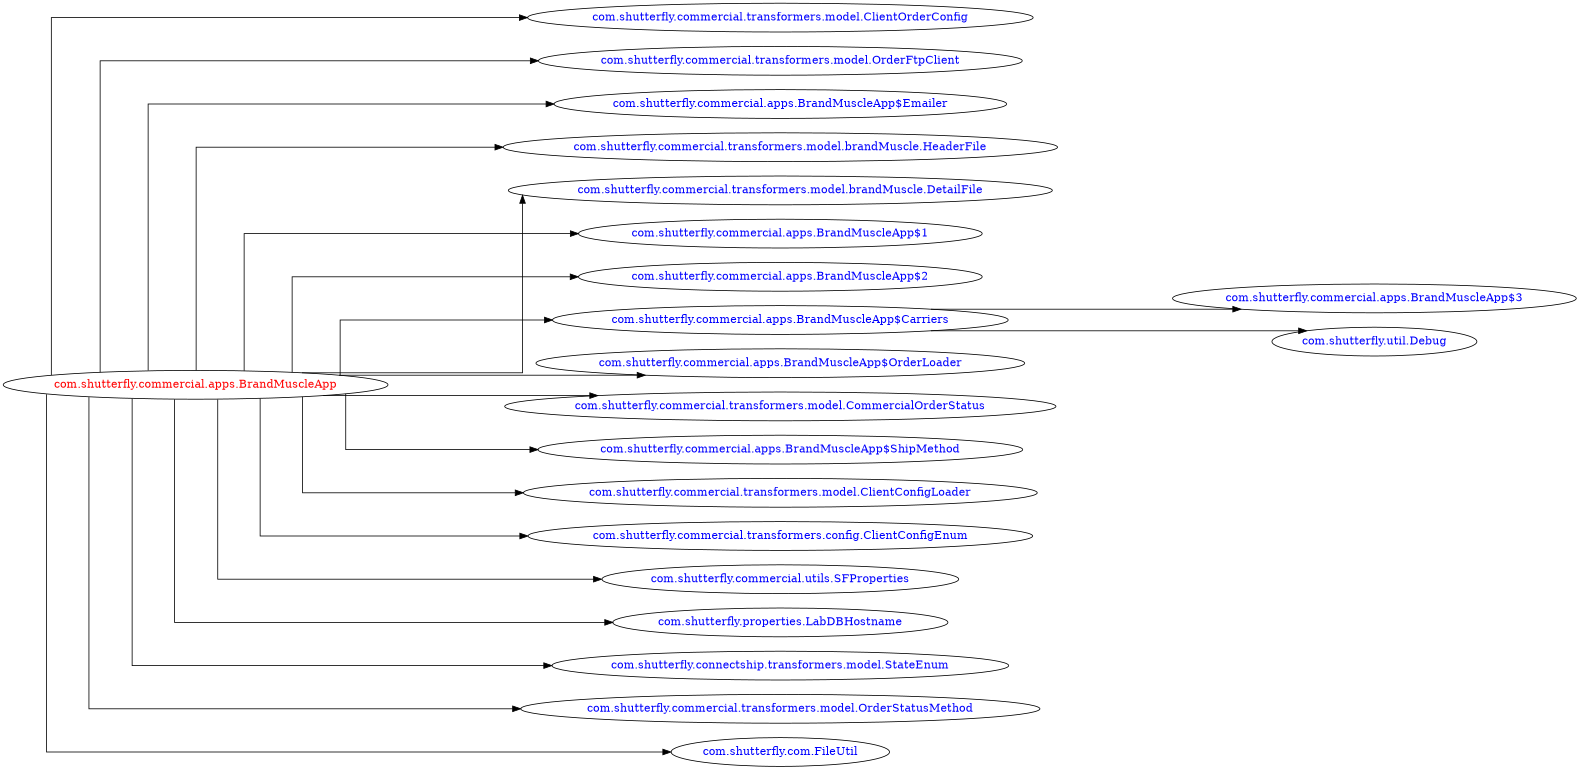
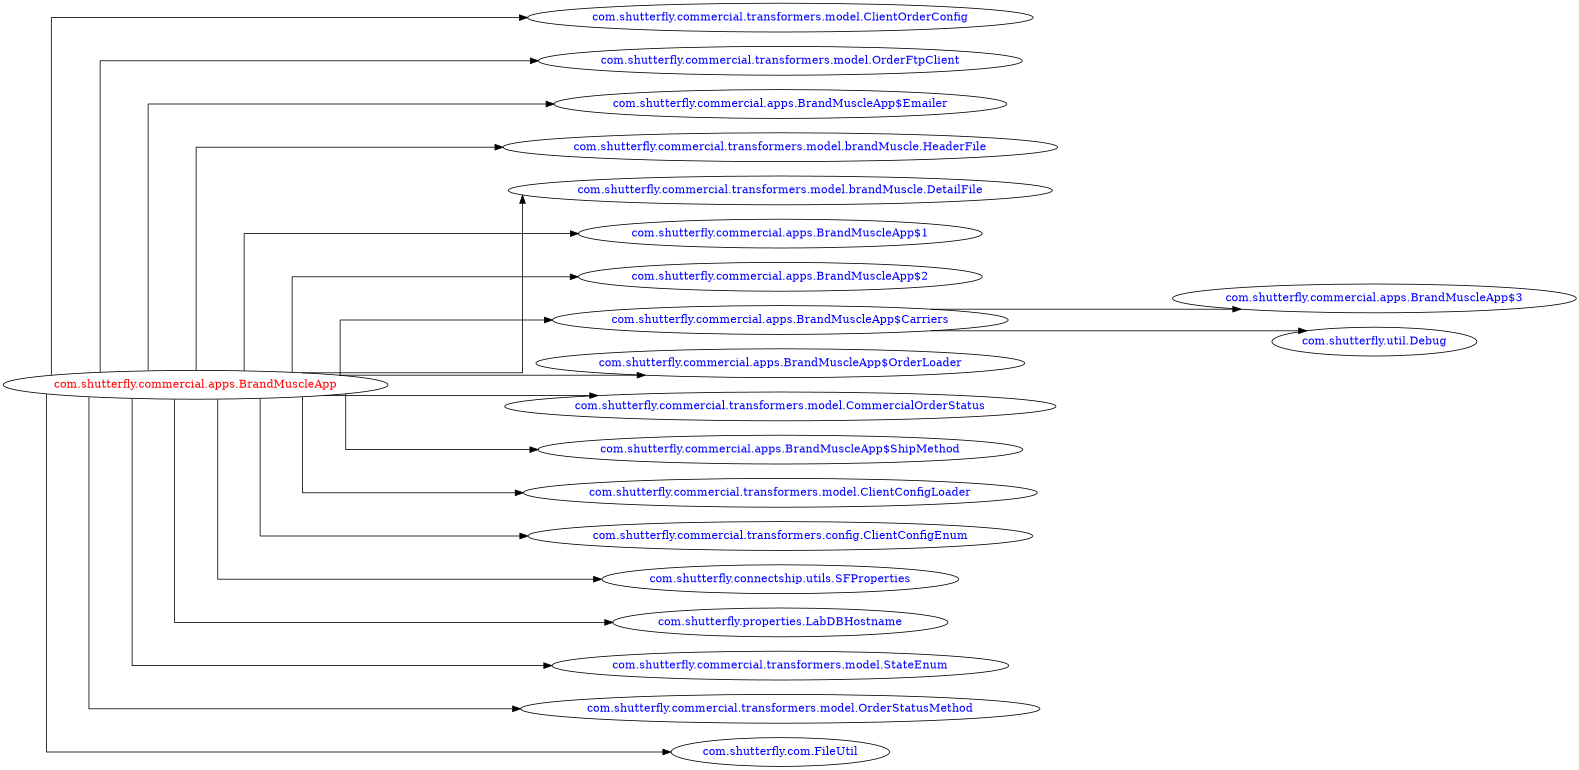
node "com.shutterfly.commercial.utils.SFProperties": label "com.shutterfly.commercial.utils.SFProperties" -> "com.shutterfly.connectship.utils.SFProperties"
node "com.shutterfly.connectship.transformers.model.StateEnum": label "com.shutterfly.connectship.transformers.model.StateEnum" -> "com.shutterfly.commercial.transformers.model.StateEnum"
